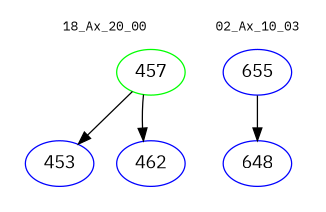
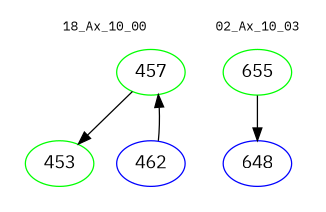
cluster "18_Ax_20_00": label "18_Ax_20_00" -> "18_Ax_10_00"
node "655": color blue -> green
edge "457" -> "462": reversed
node "453": color blue -> green
